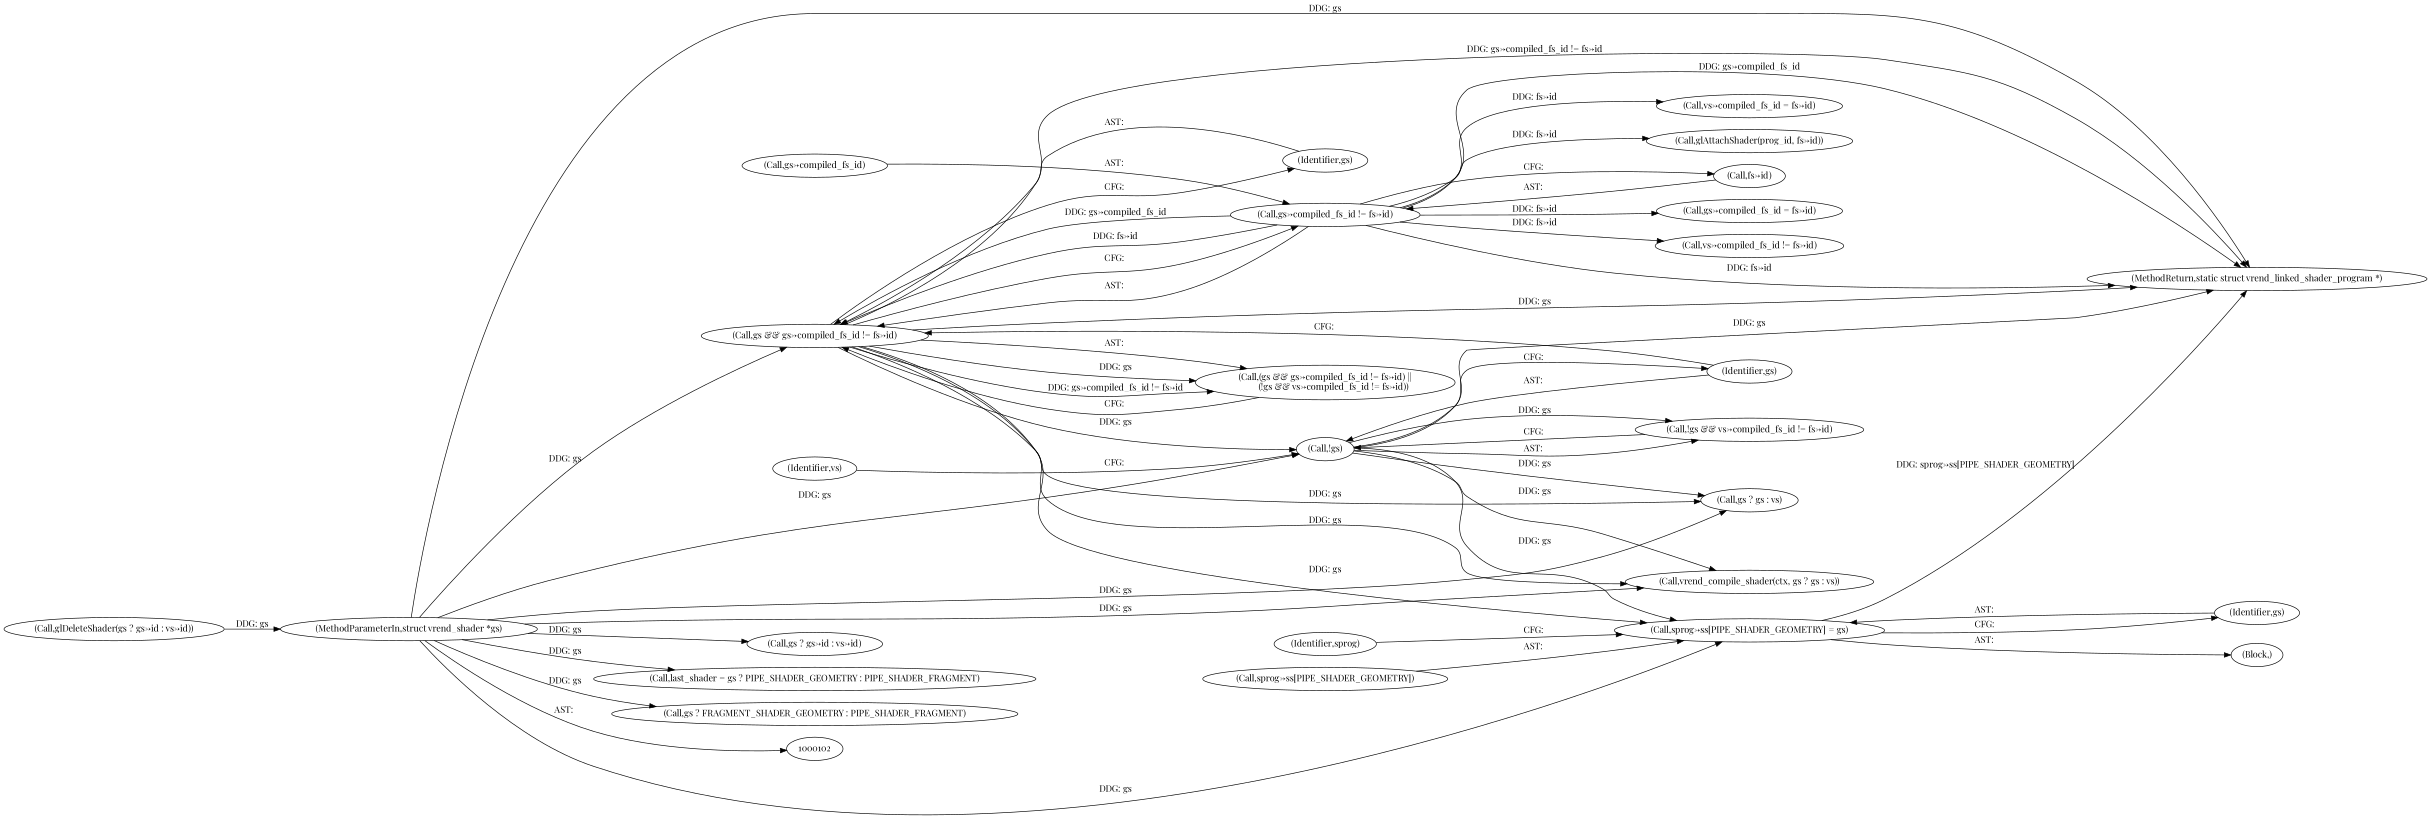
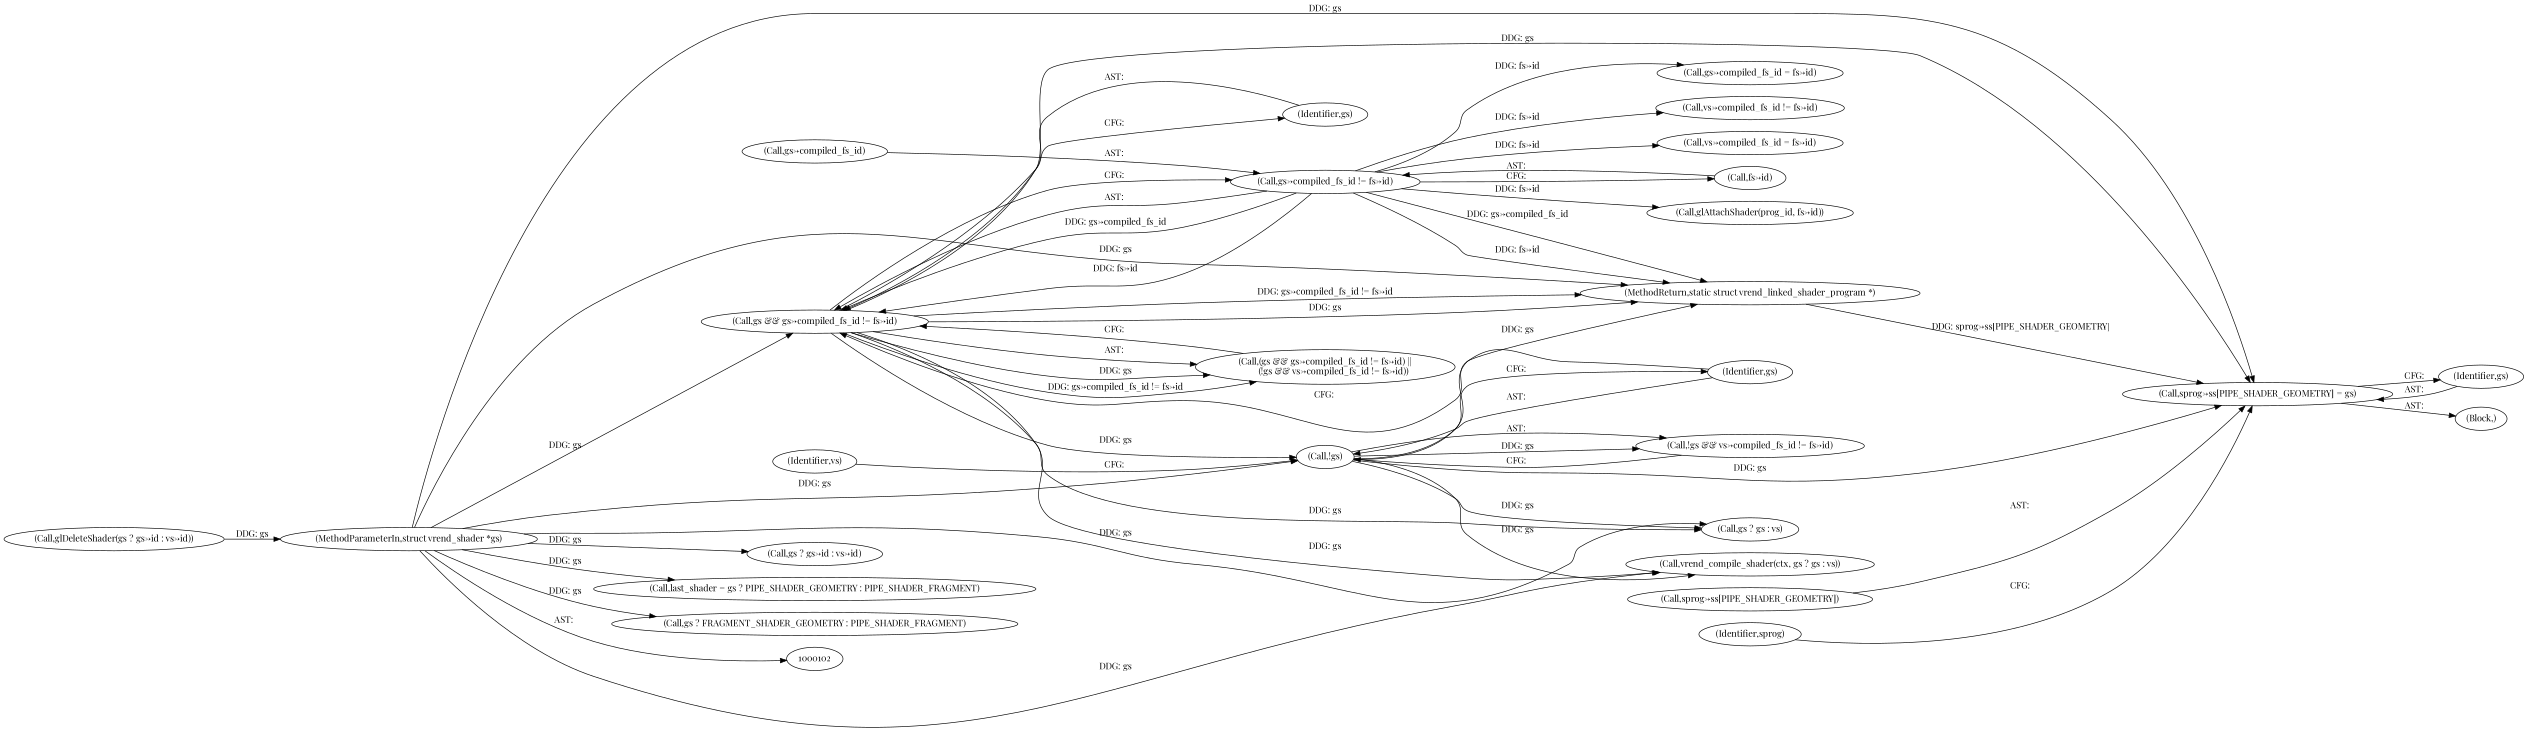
edge "(Call,sprog->ss[PIPE_SHADER_GEOMETRY] = gs)" -> "(MethodReturn,static struct vrend_linked_shader_program *)": reversed
